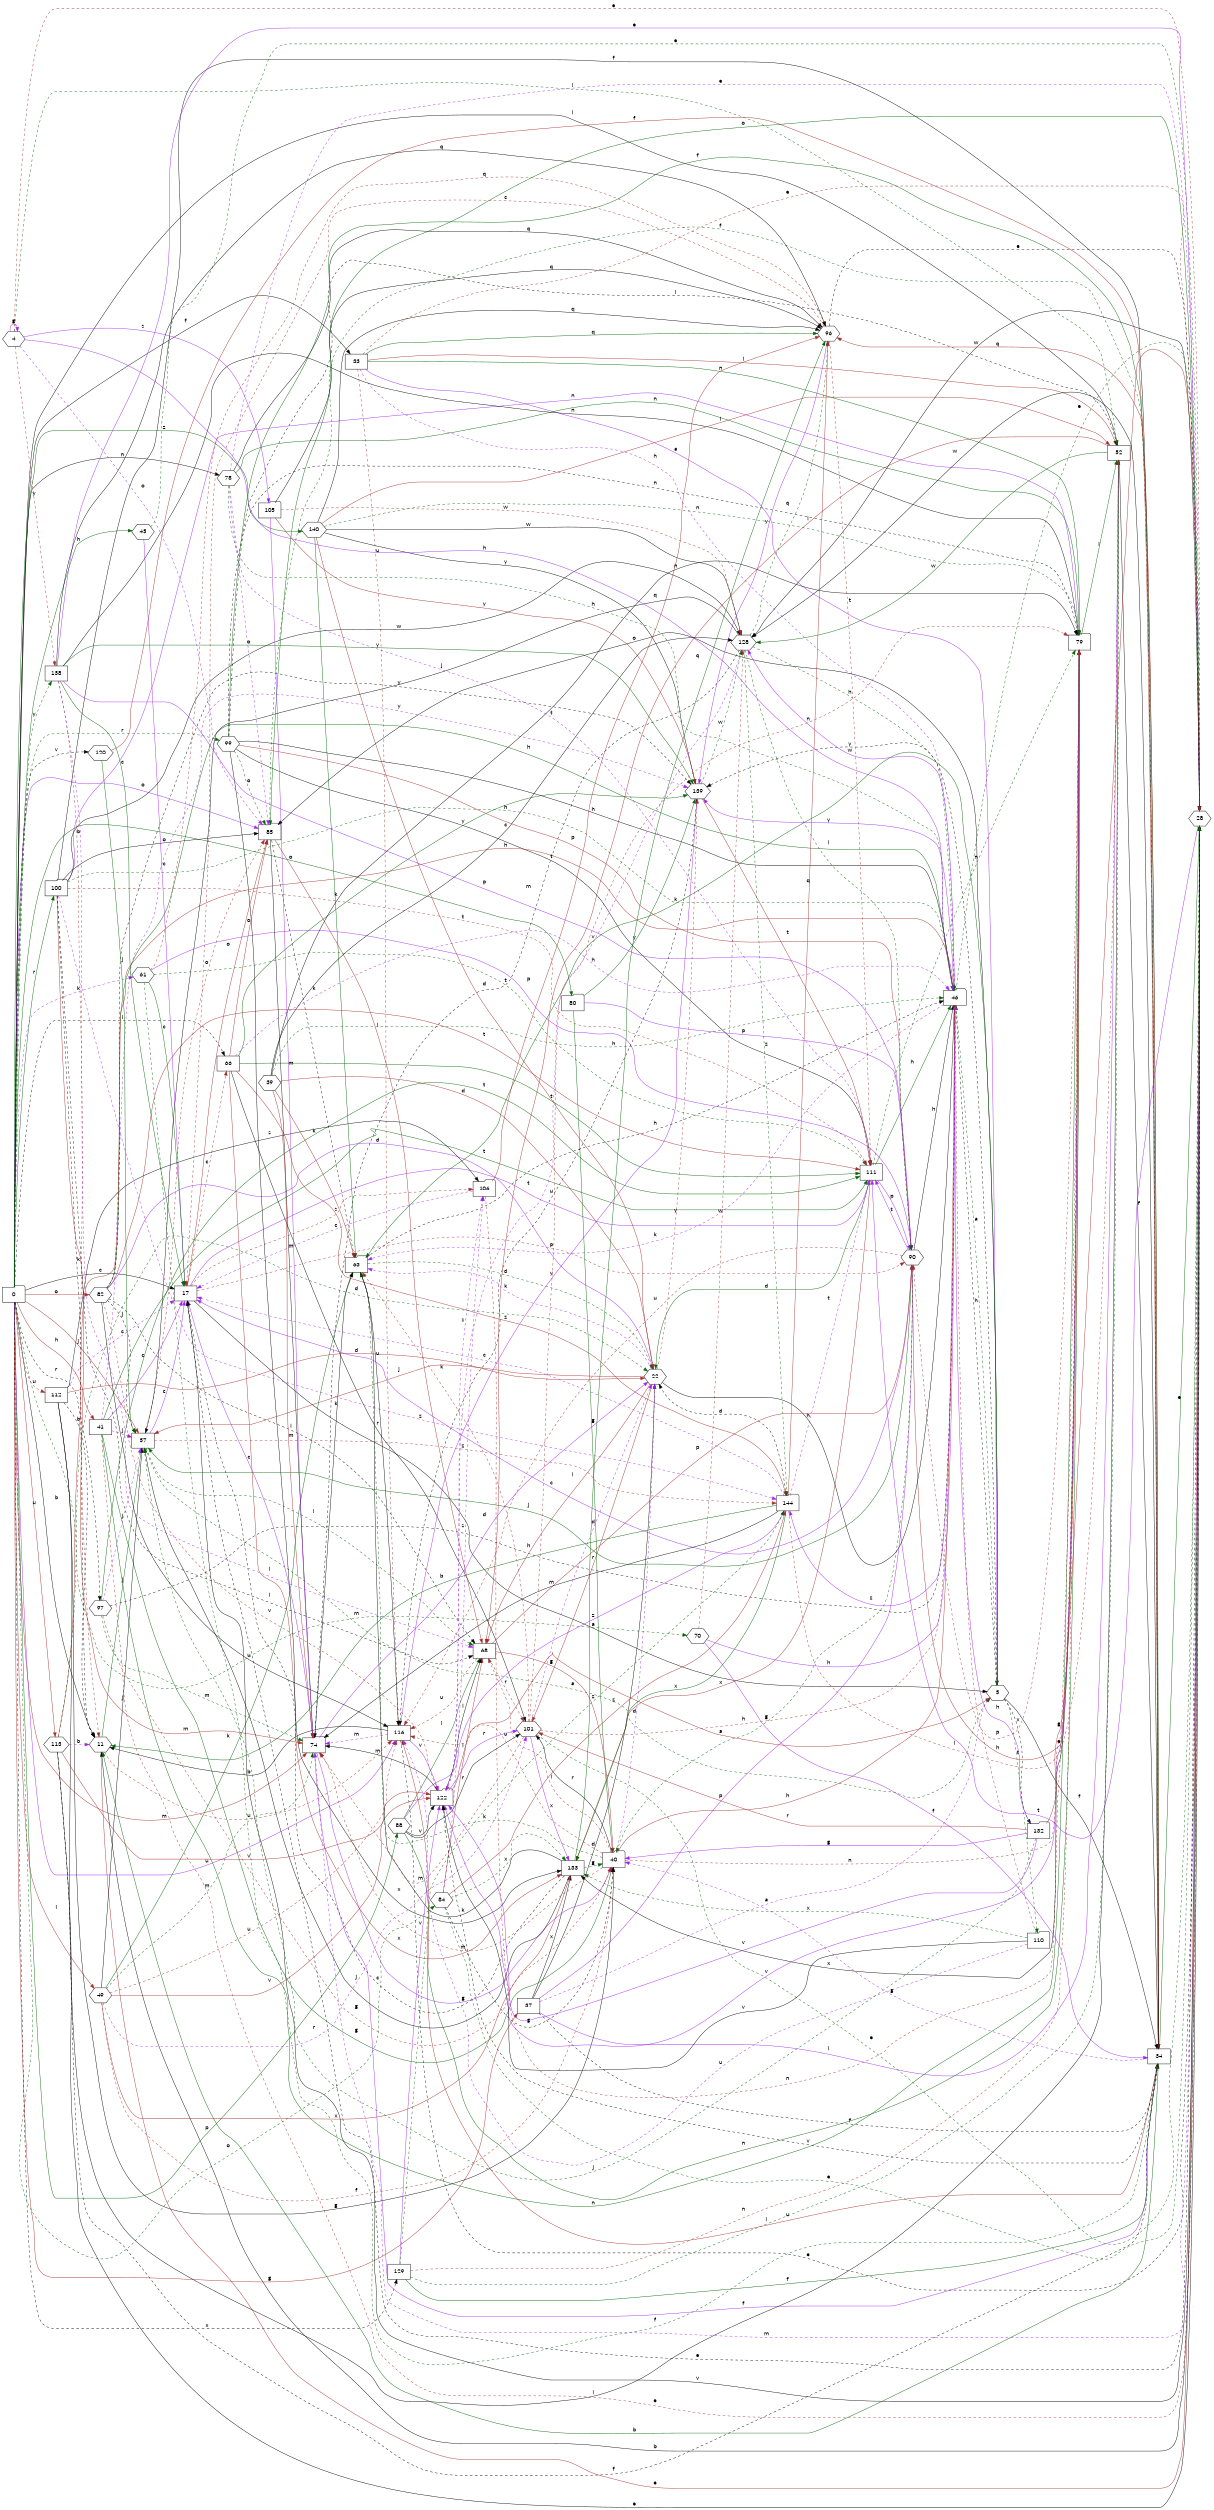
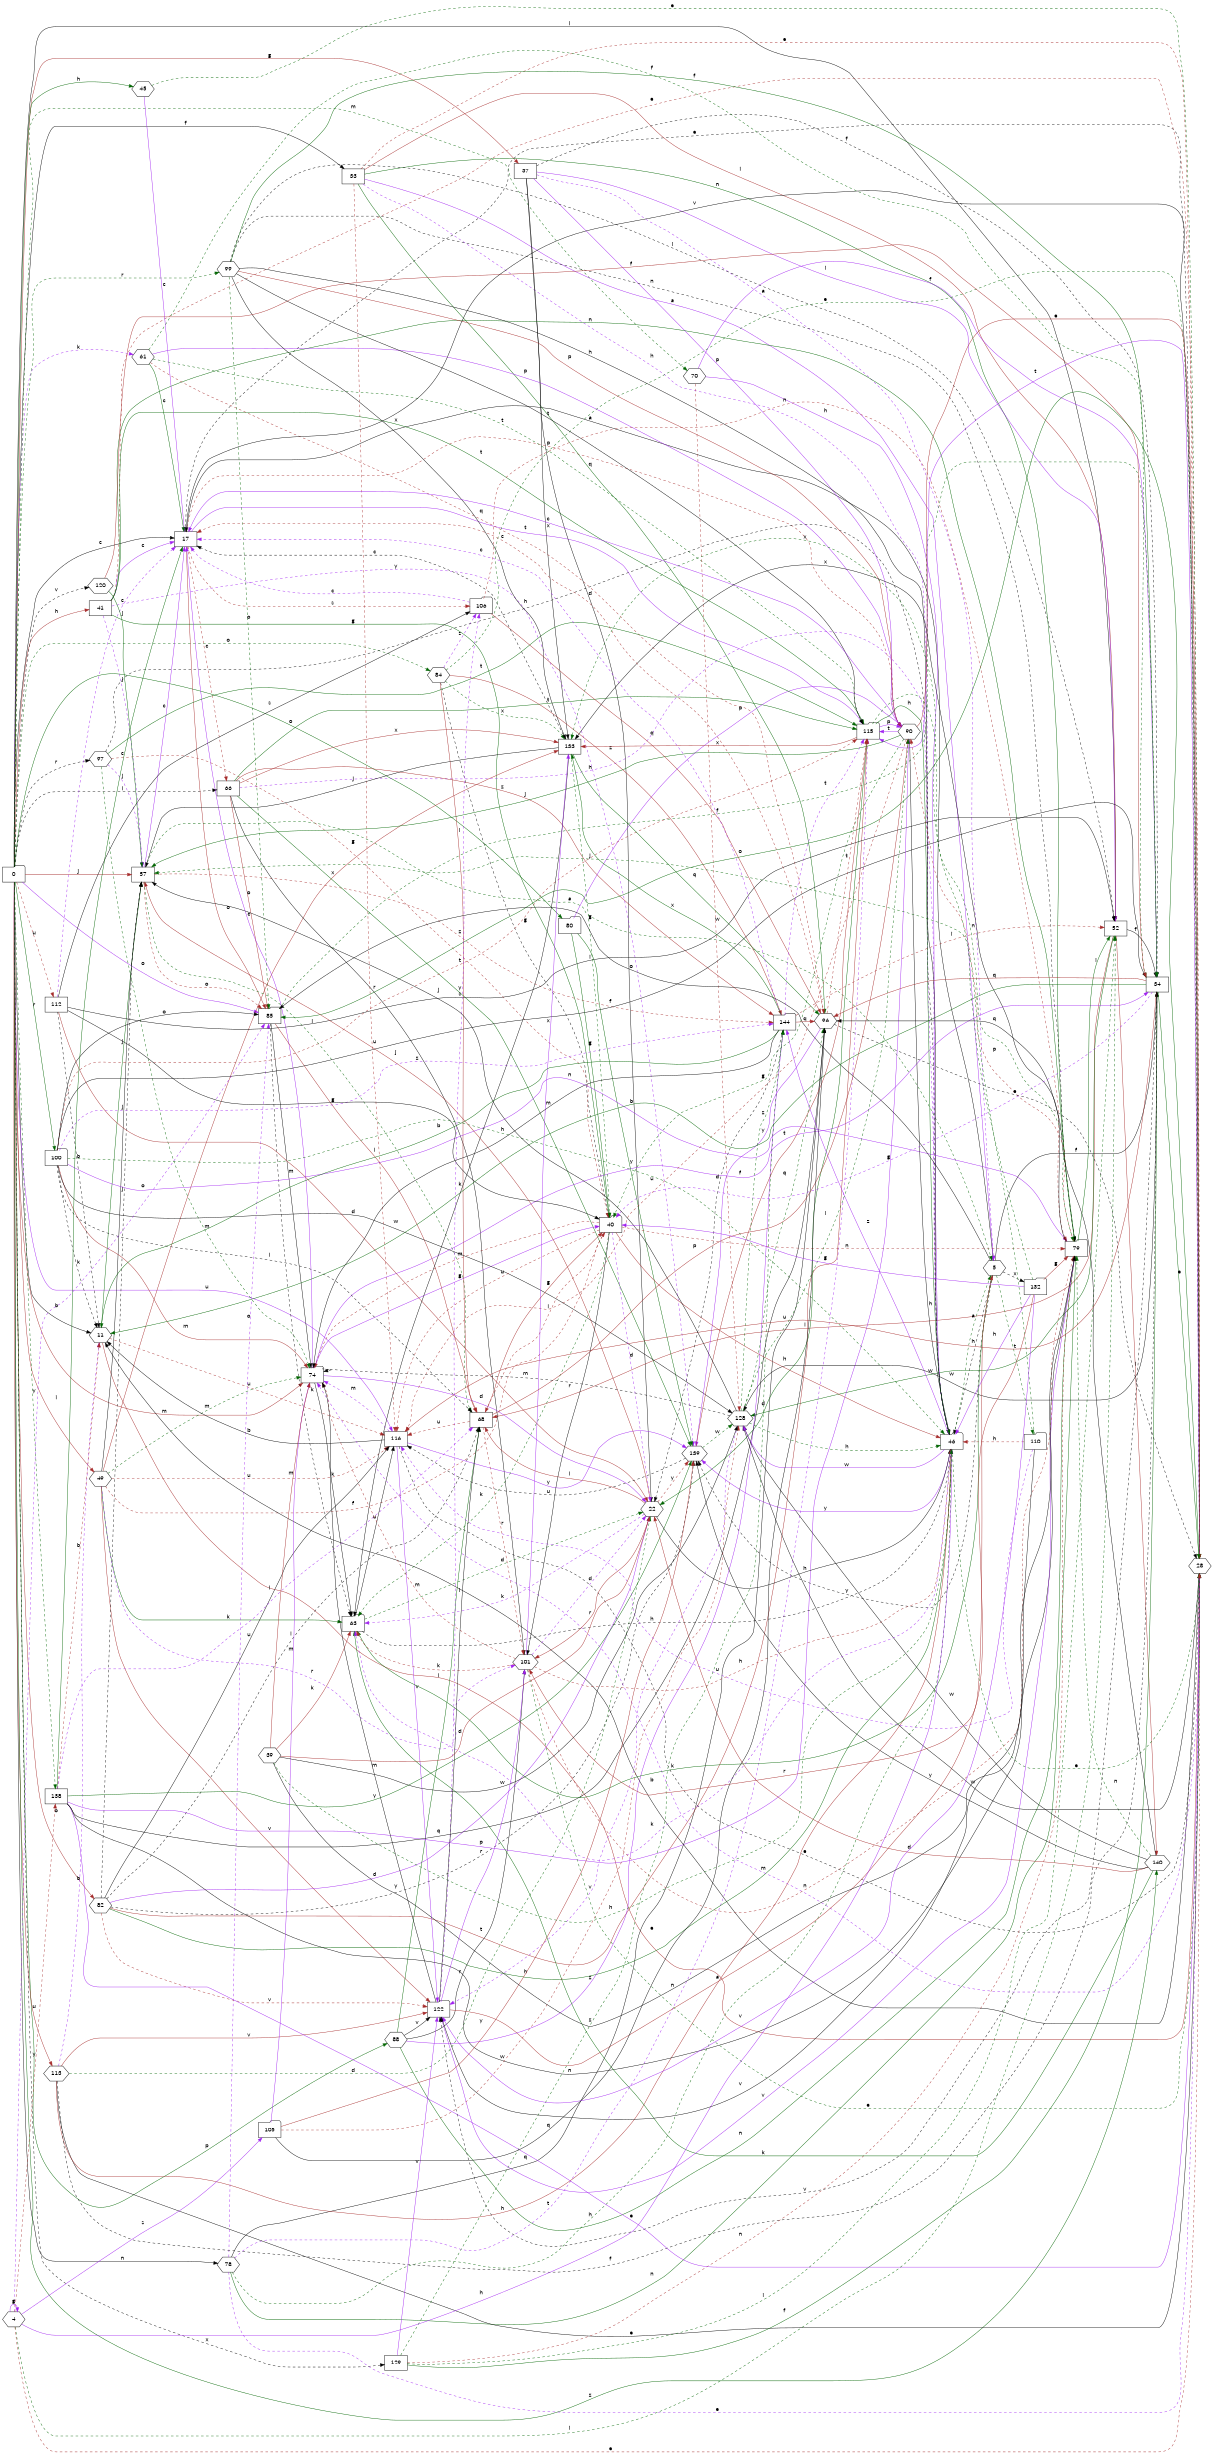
edge "140" -> "52": reversed
edge "39" -> "128": label "c" -> "w"
node "111": label "111" -> "115"
